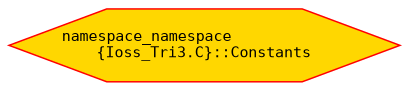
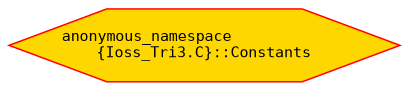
node "namespace_namespace {Ioss_Tri3.C}::Constants": label "namespace_namespace {Ioss_Tri3.C}::Constants" -> "anonymous_namespace {Ioss_Tri3.C}::Constants"
